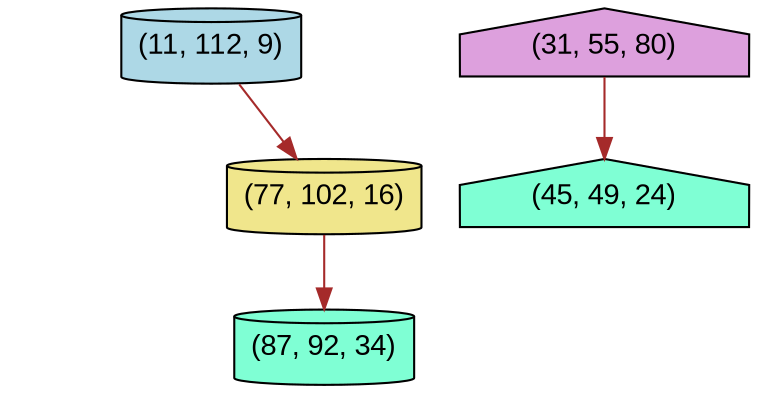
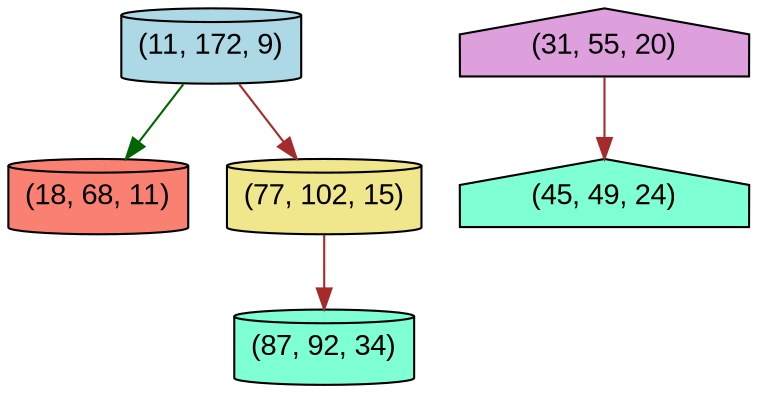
node "(11, 112, 9)": label "(11, 112, 9)" -> "(11, 172, 9)"
node "(31, 55, 80)": label "(31, 55, 80)" -> "(31, 55, 20)"
node "(18, 68, 11)": added
node "(77, 102, 16)": label "(77, 102, 16)" -> "(77, 102, 15)"
